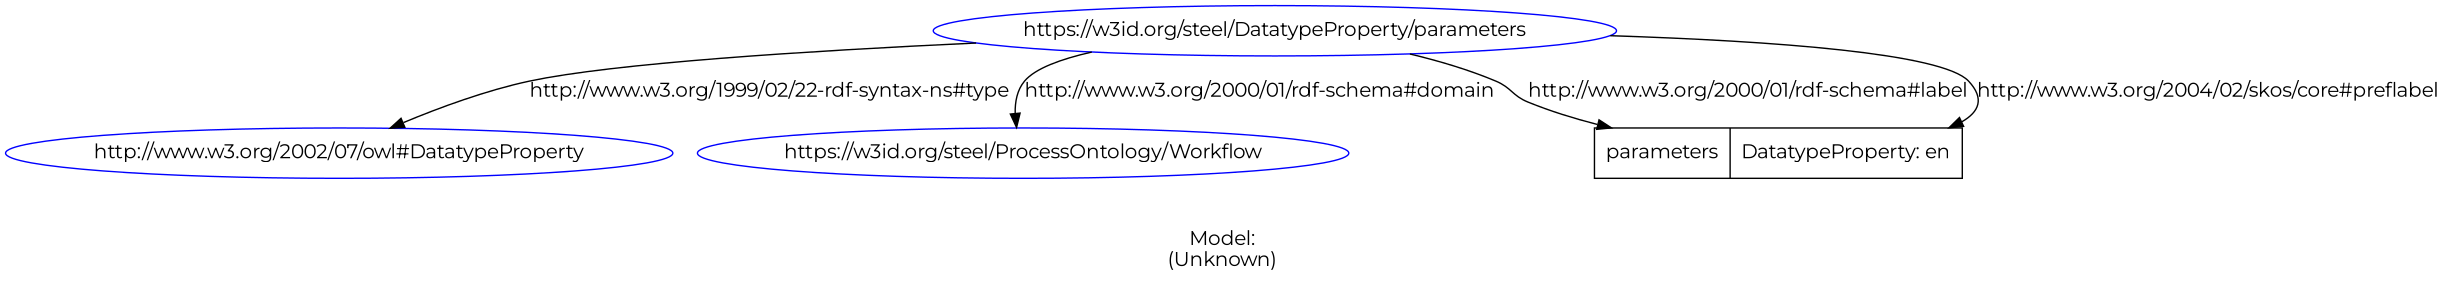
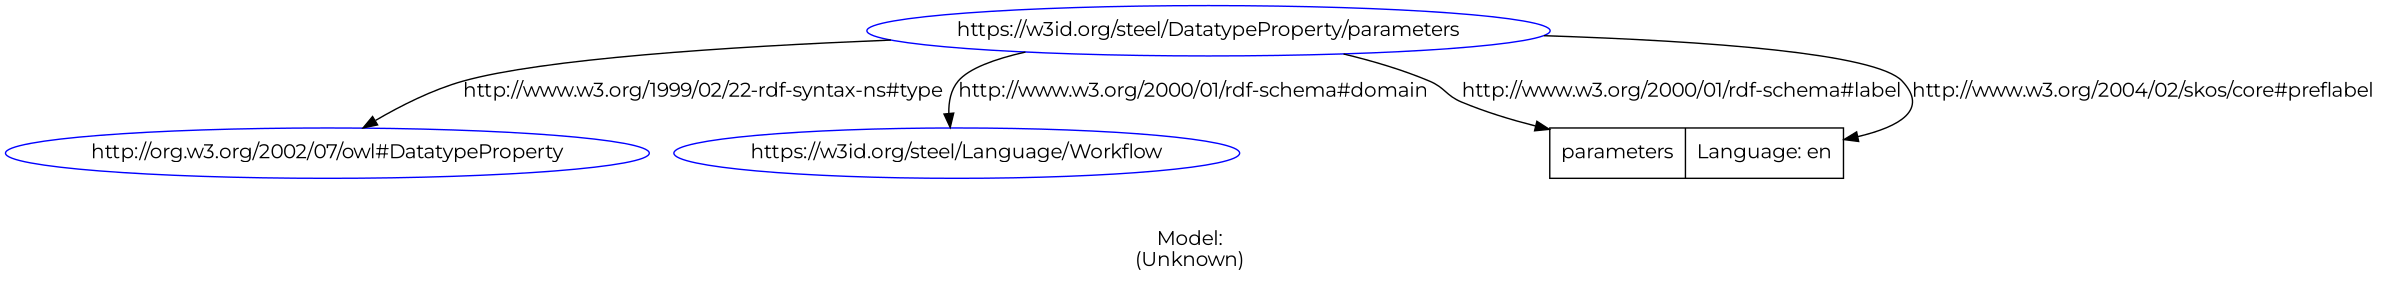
node "parameters": text "DatatypeProperty: en" -> "Language: en"
node "http://www.w3.org/2002/07/owl#DatatypeProperty": label "http://www.w3.org/2002/07/owl#DatatypeProperty" -> "http://org.w3.org/2002/07/owl#DatatypeProperty"
node "https://w3id.org/steel/ProcessOntology/Workflow": label "https://w3id.org/steel/ProcessOntology/Workflow" -> "https://w3id.org/steel/Language/Workflow"
